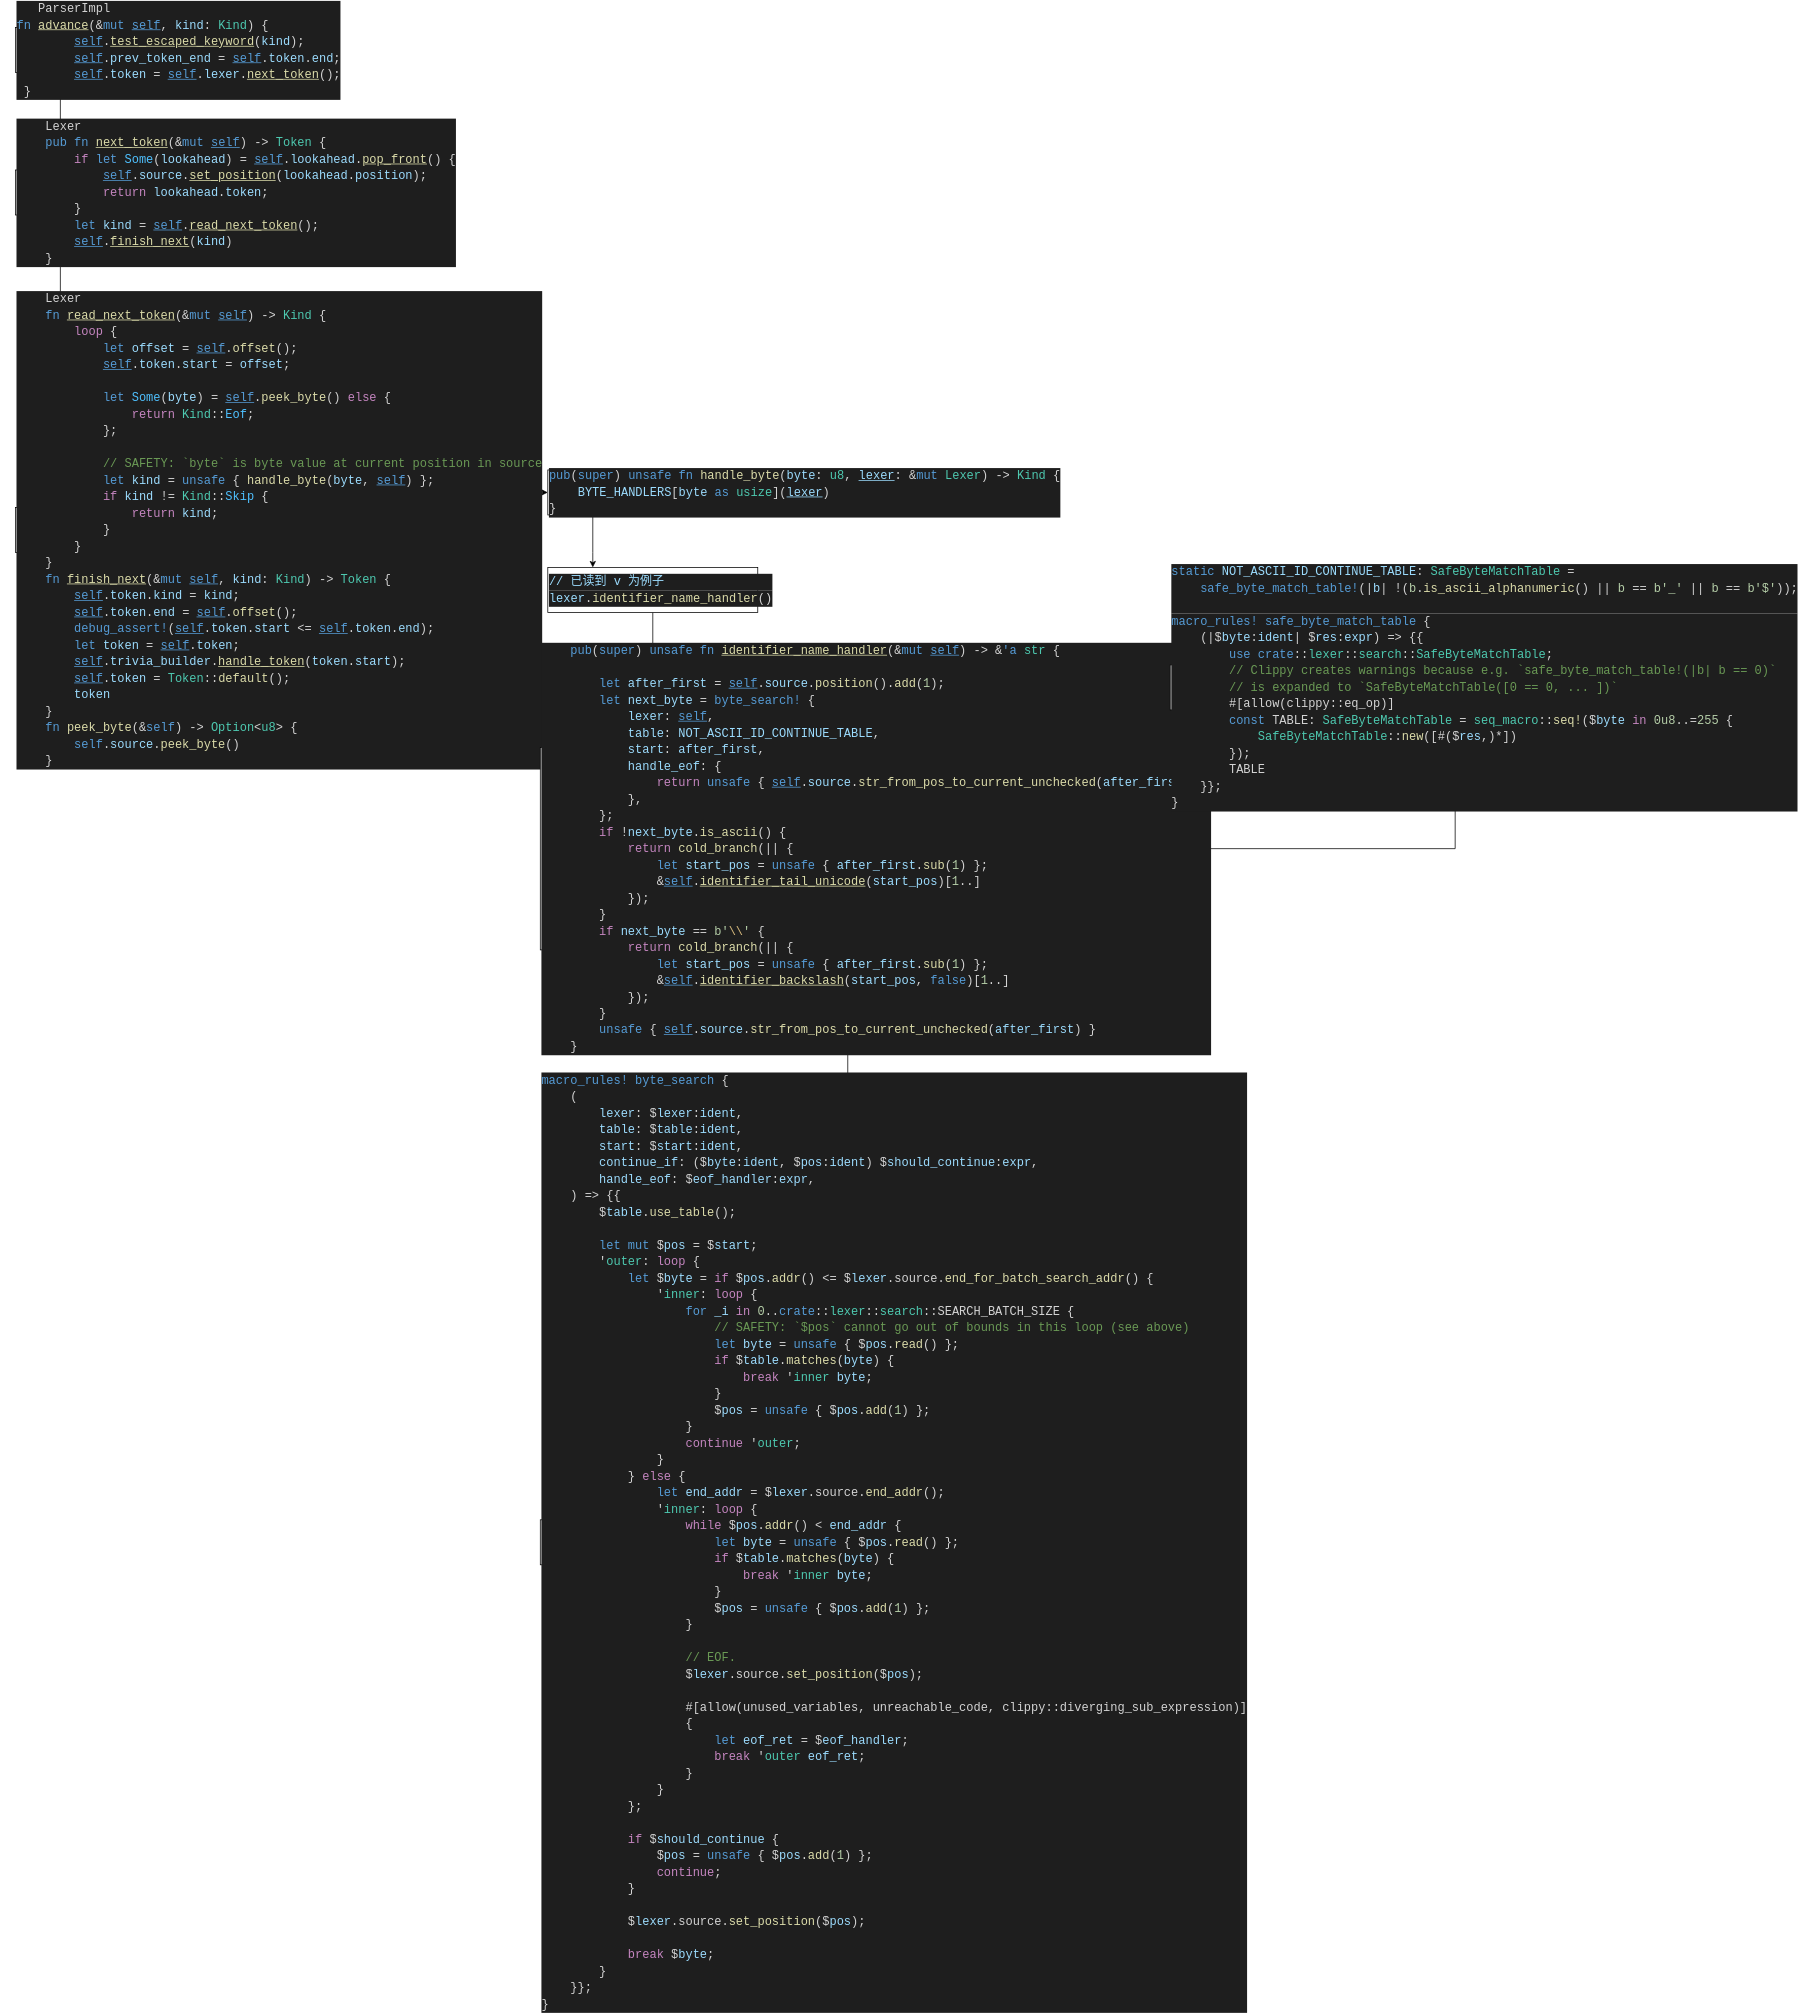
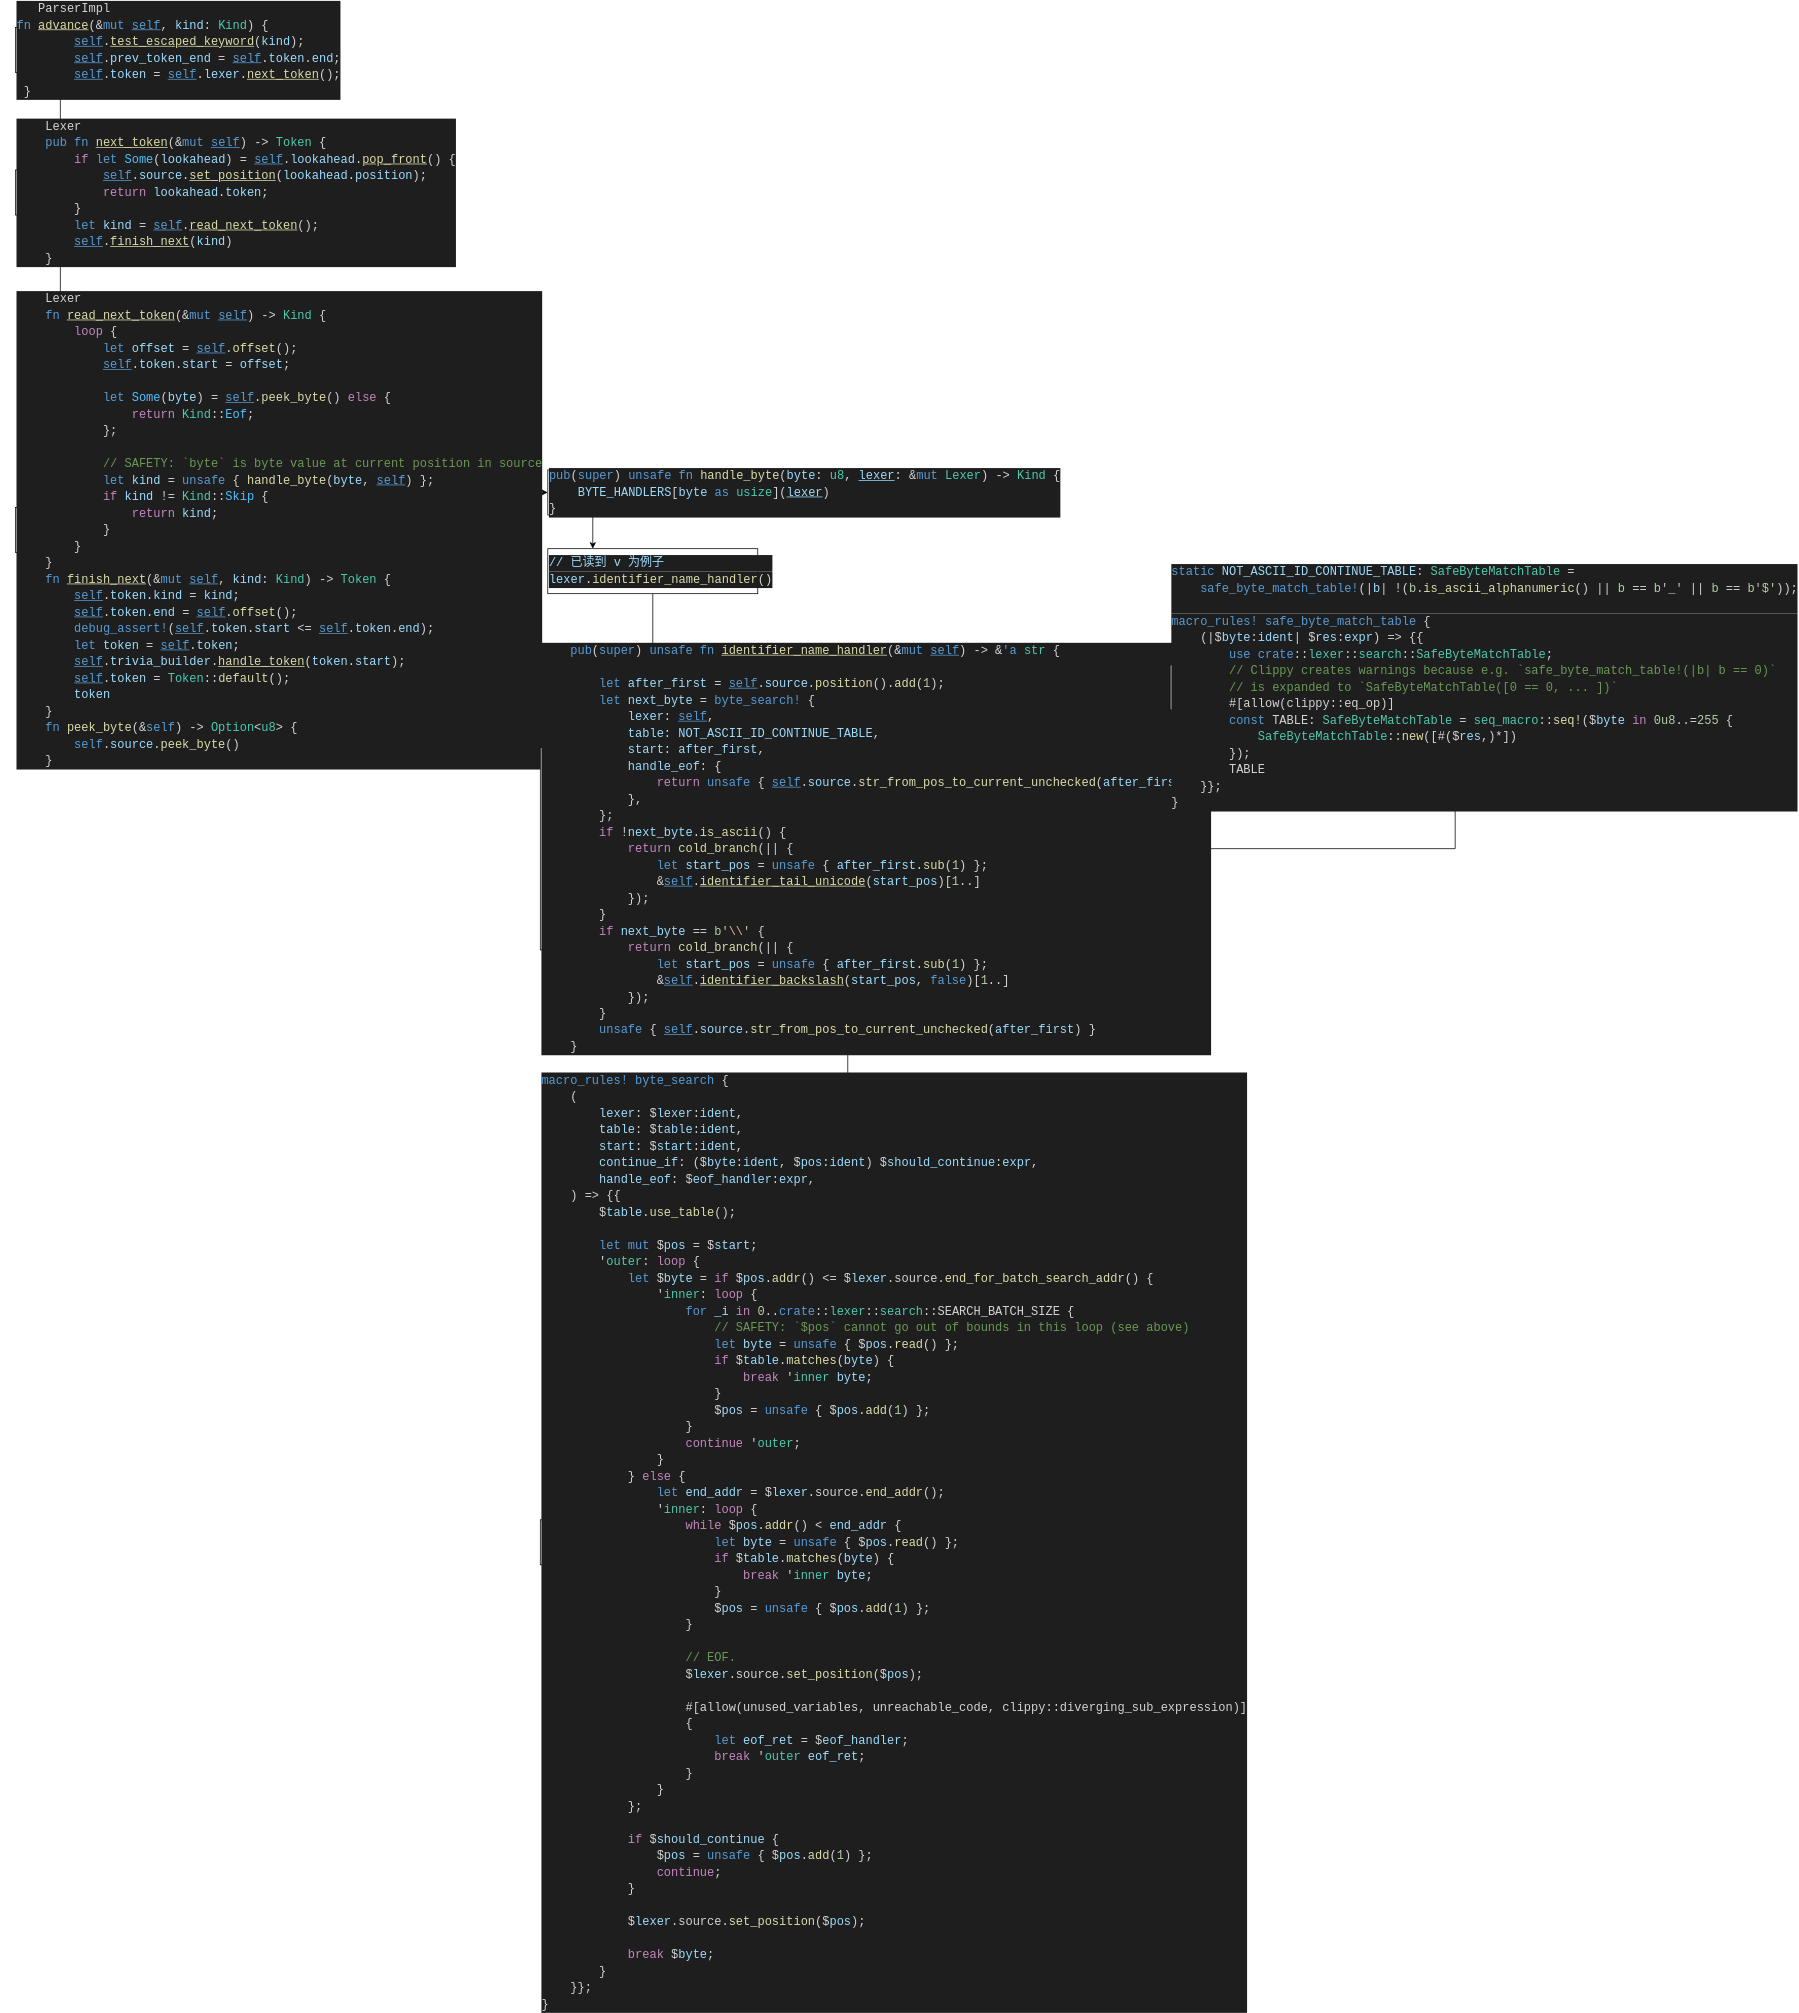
node "// 已读到 v 为例子 lexer.identifier_name_handler()": moved (653, 590) -> (653, 571)
